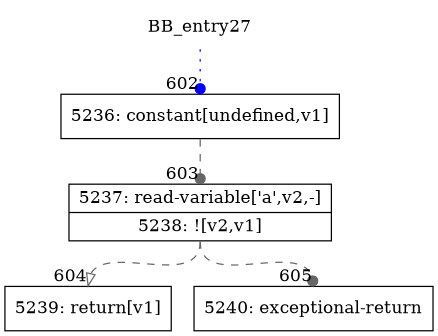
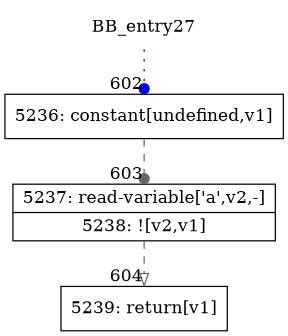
node "5240: exceptional-return": removed
